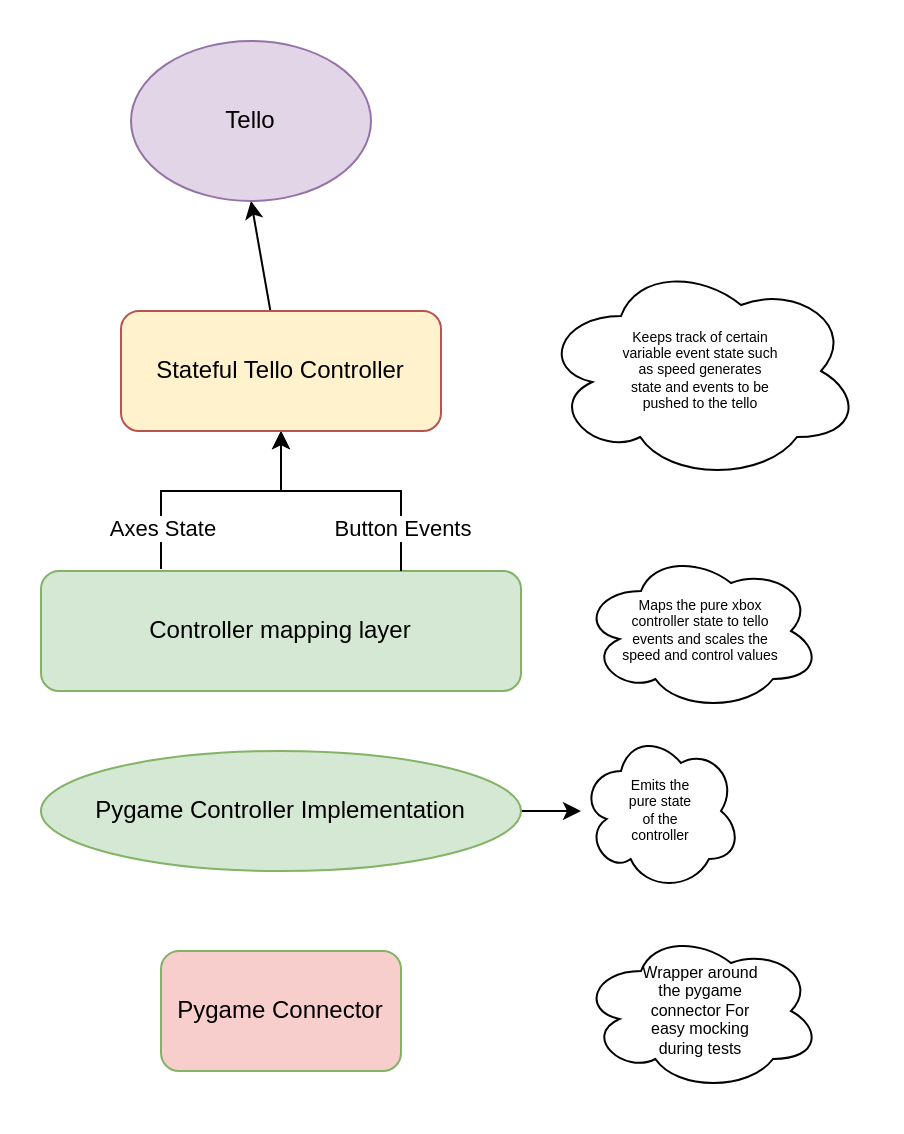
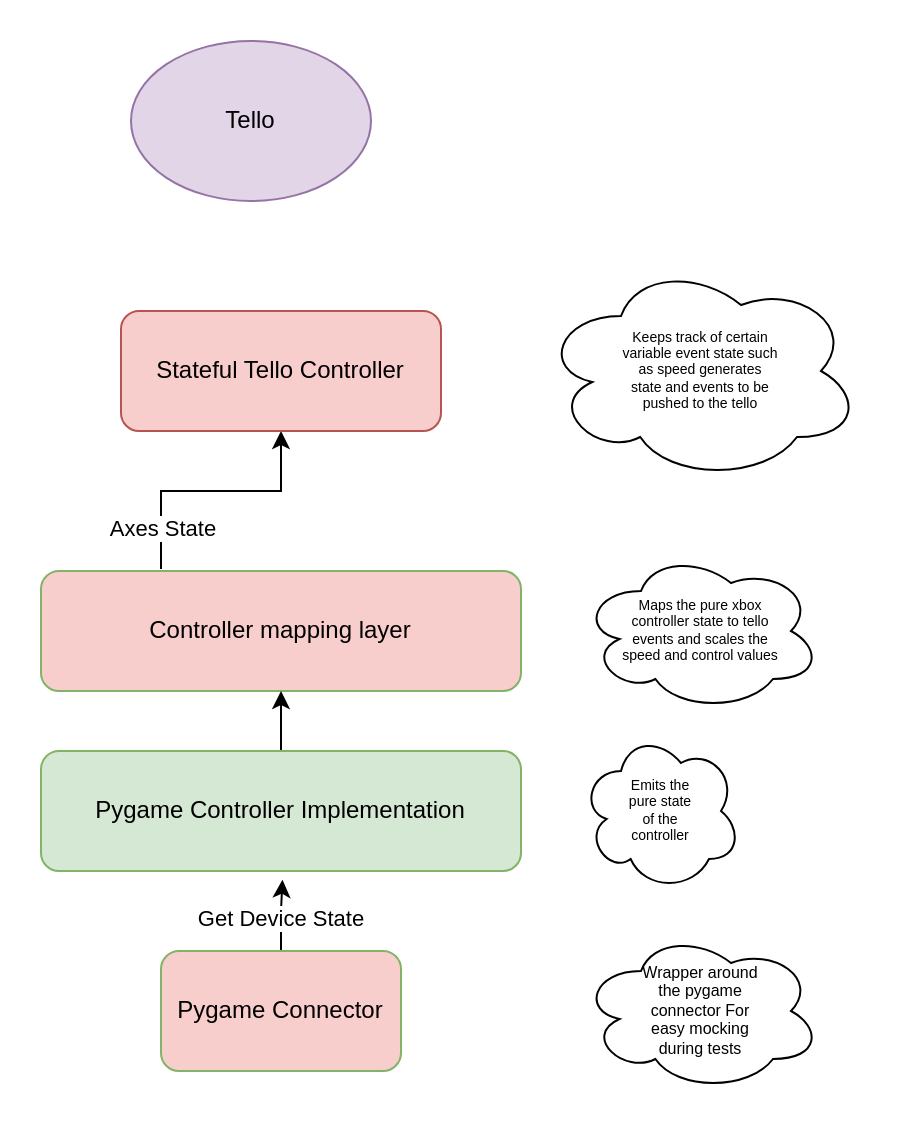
edge "Stateful Tello Controller" -> "Tello": removed
node "Stateful Tello Controller": fillcolor #fff2cc -> #f8cecc
edge "Controller mapping layer" -> "Stateful Tello Controller": removed, label "Button Events"
node "Controller mapping layer": fillcolor #d5e8d4 -> #f8cecc
node "Pygame Controller Implementation": shape ellipse -> rounded rectangle
edge "Pygame Controller Implementation" -> "Emits the pure state of the controller": now "Pygame Controller Implementation" -> "Controller mapping layer"
edge "Pygame Connector" -> "Pygame Controller Implementation": added, label "Get Device State"
